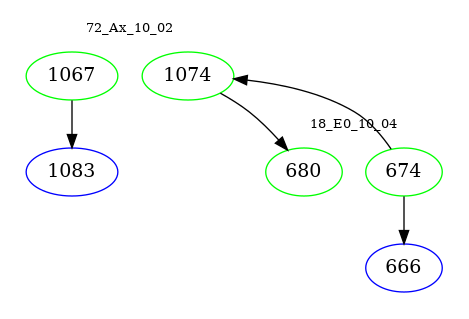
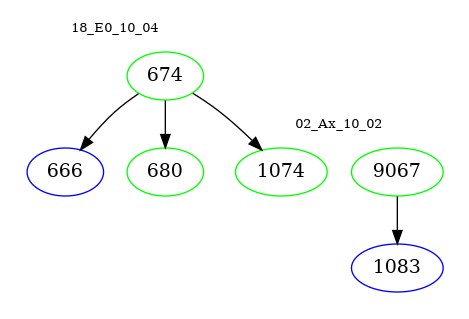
cluster "72_Ax_10_02": label "72_Ax_10_02" -> "02_Ax_10_02"
node "1067": label "1067" -> "9067"
edge "1074" -> "680": now "674" -> "680"
